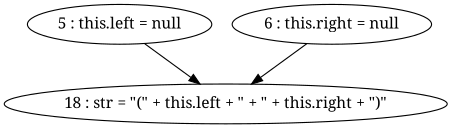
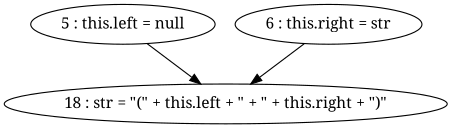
node "6 : this.right = null": label "6 : this.right = null" -> "6 : this.right = str"
